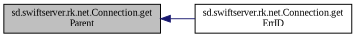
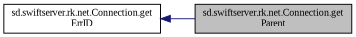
edge "sd.swiftserver.rk.net.Connection.get ErrID" -> "sd.swiftserver.rk.net.Connection.get Parent": reversed
